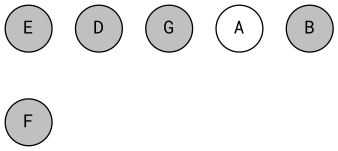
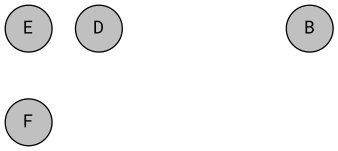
node "G": removed
node "A": removed
